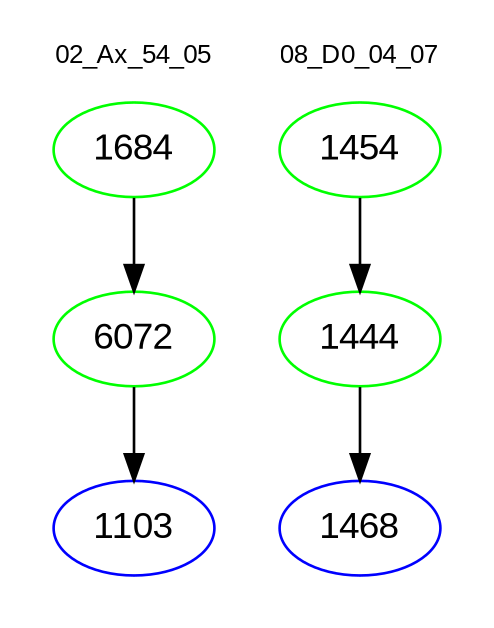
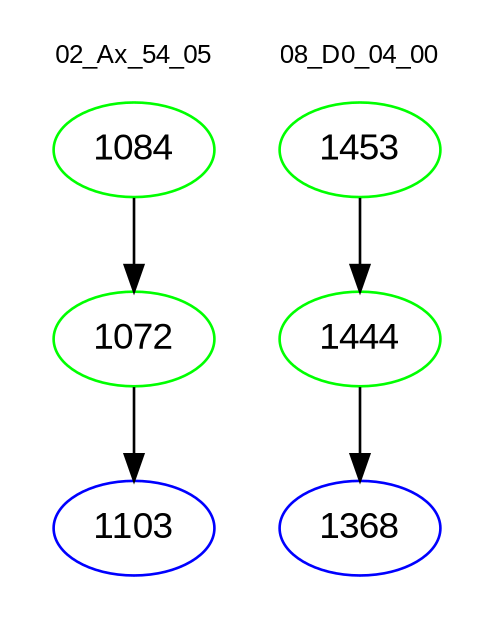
cluster "08_D0_04_07": label "08_D0_04_07" -> "08_D0_04_00"
node "1684": label "1684" -> "1084"
node "1454": label "1454" -> "1453"
node "6072": label "6072" -> "1072"
node "1468": label "1468" -> "1368"
